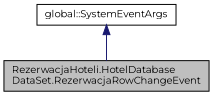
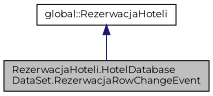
node "global::SystemEventArgs": label "global::SystemEventArgs" -> "global::RezerwacjaHoteli"
